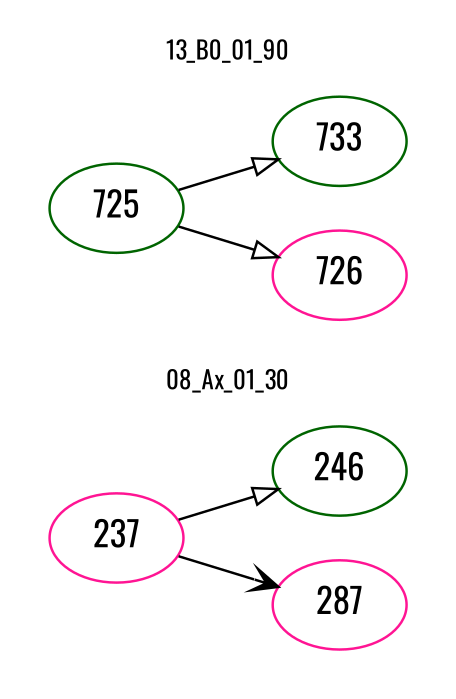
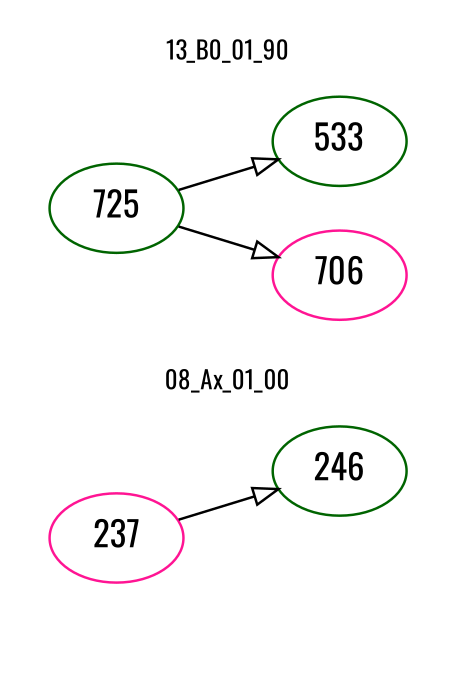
node "733": label "733" -> "533"
node "726": label "726" -> "706"
cluster "08_Ax_01_30": label "08_Ax_01_30" -> "08_Ax_01_00"
node "287": removed
